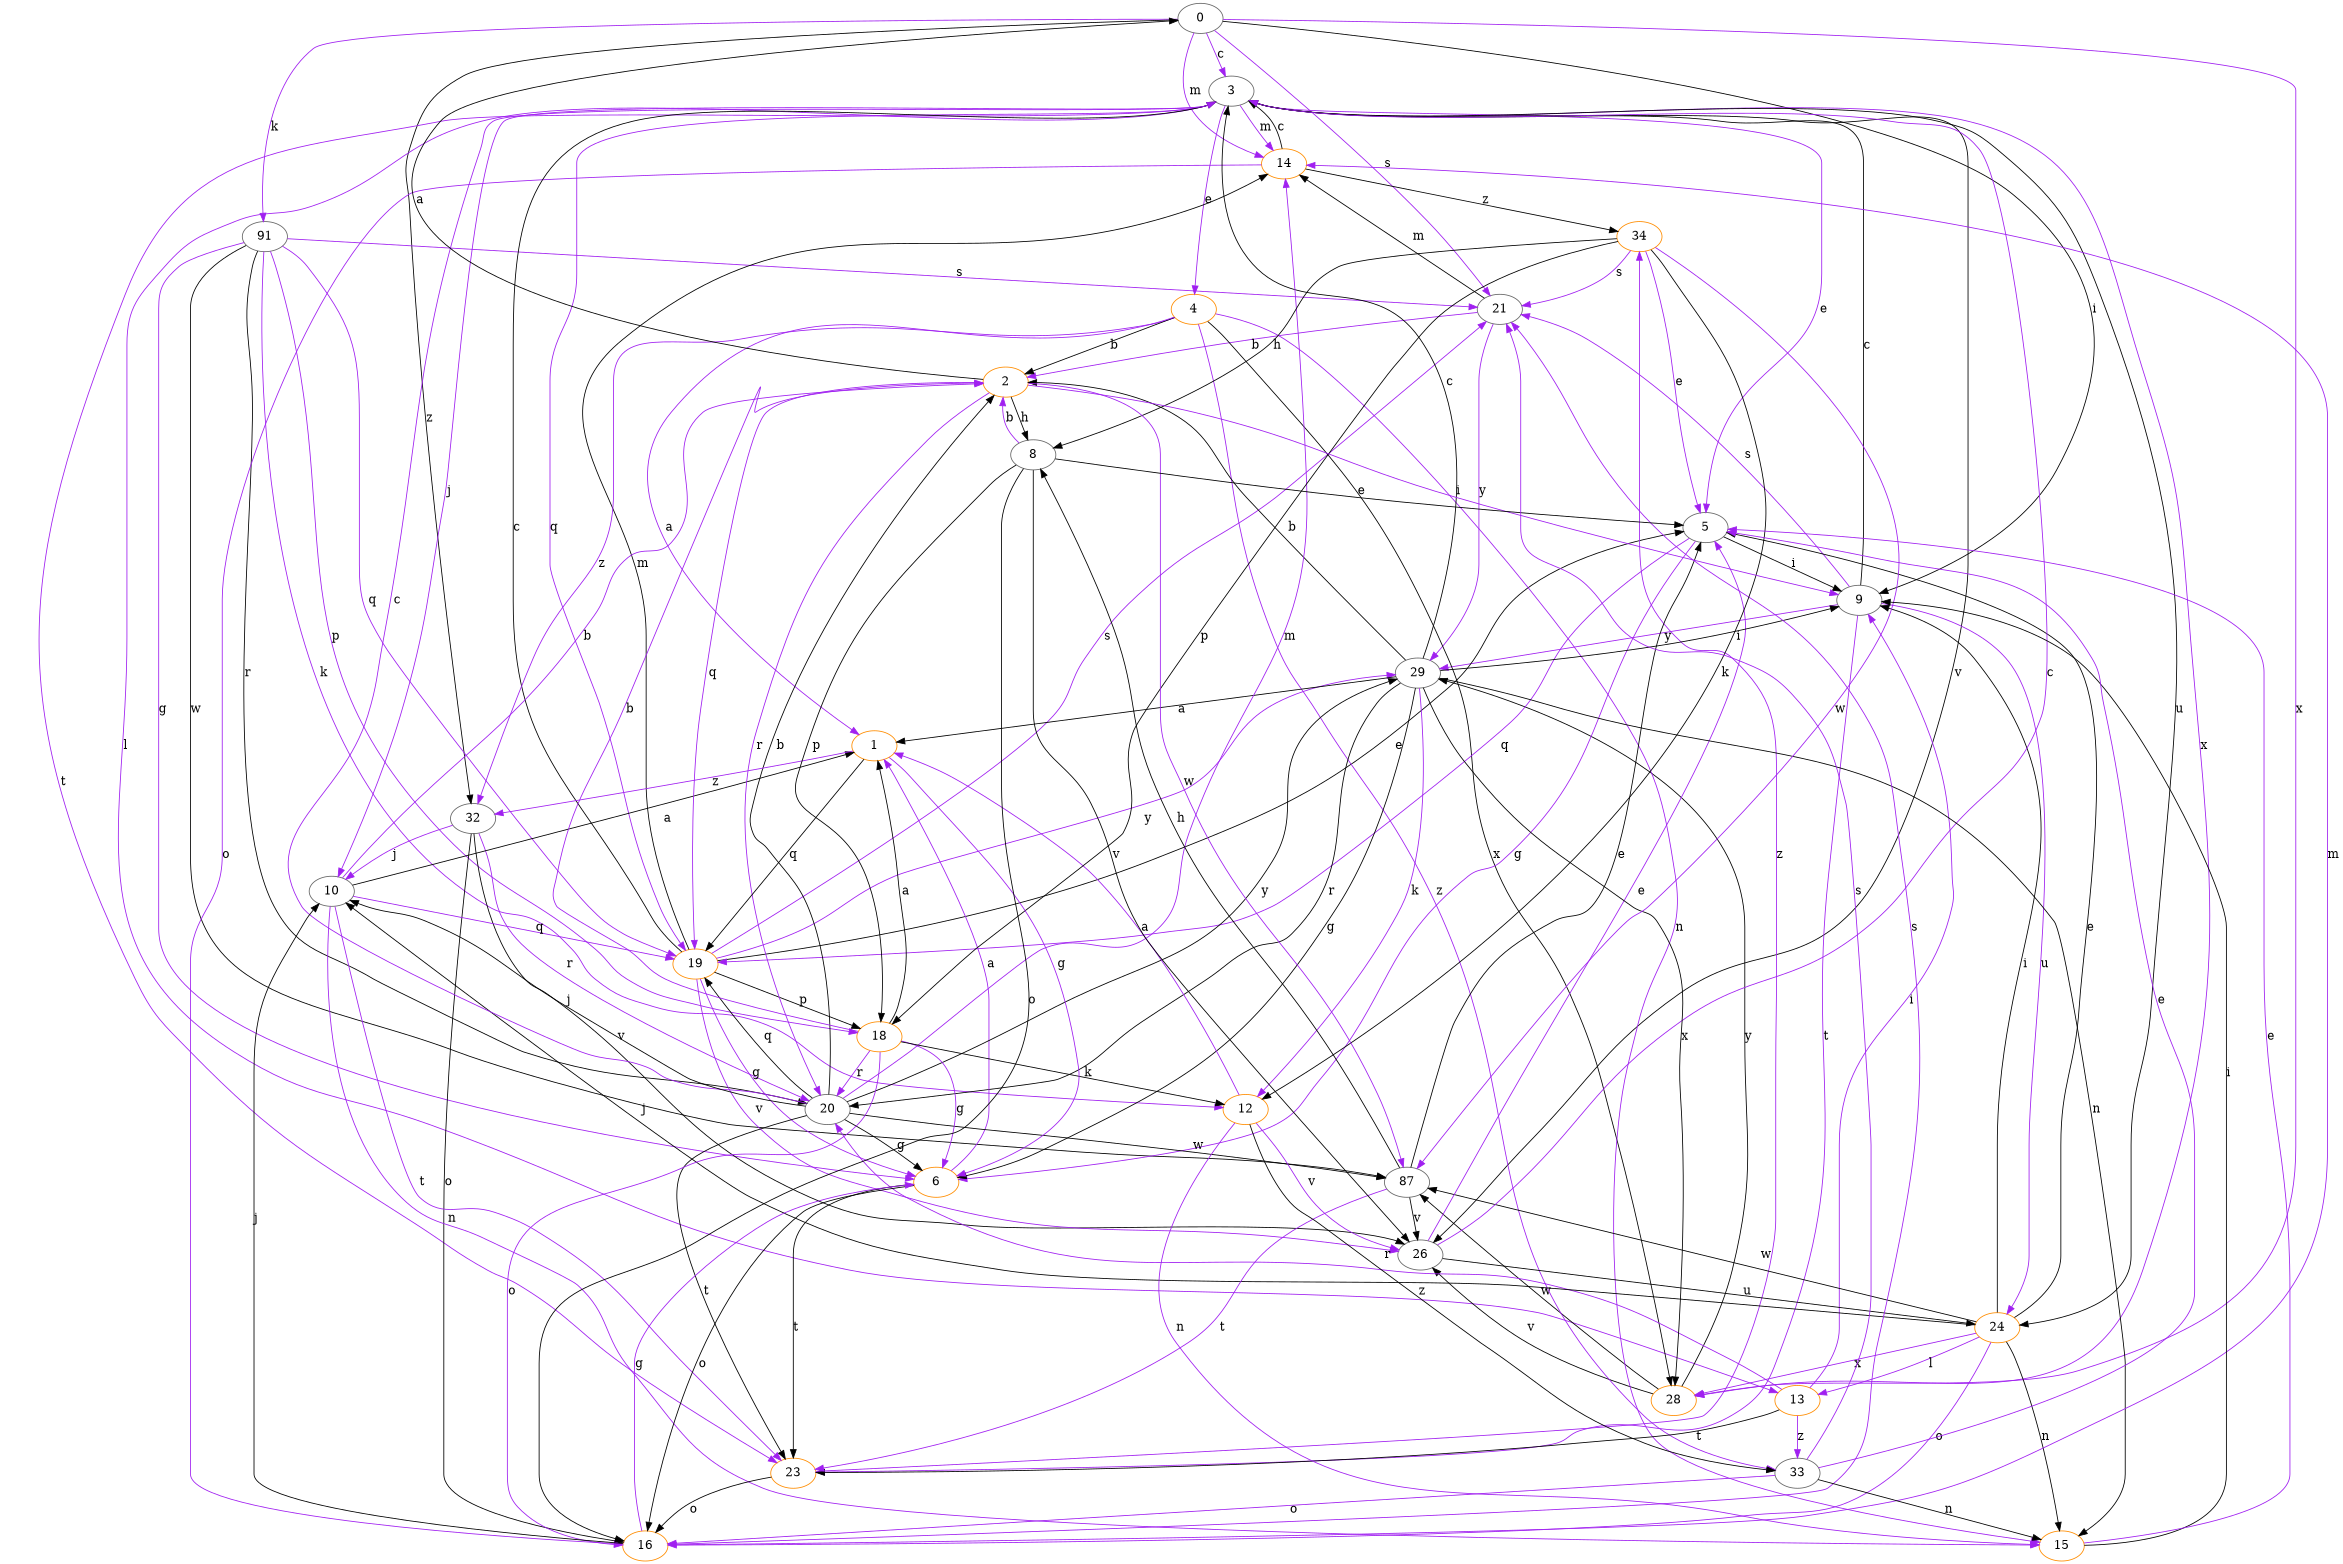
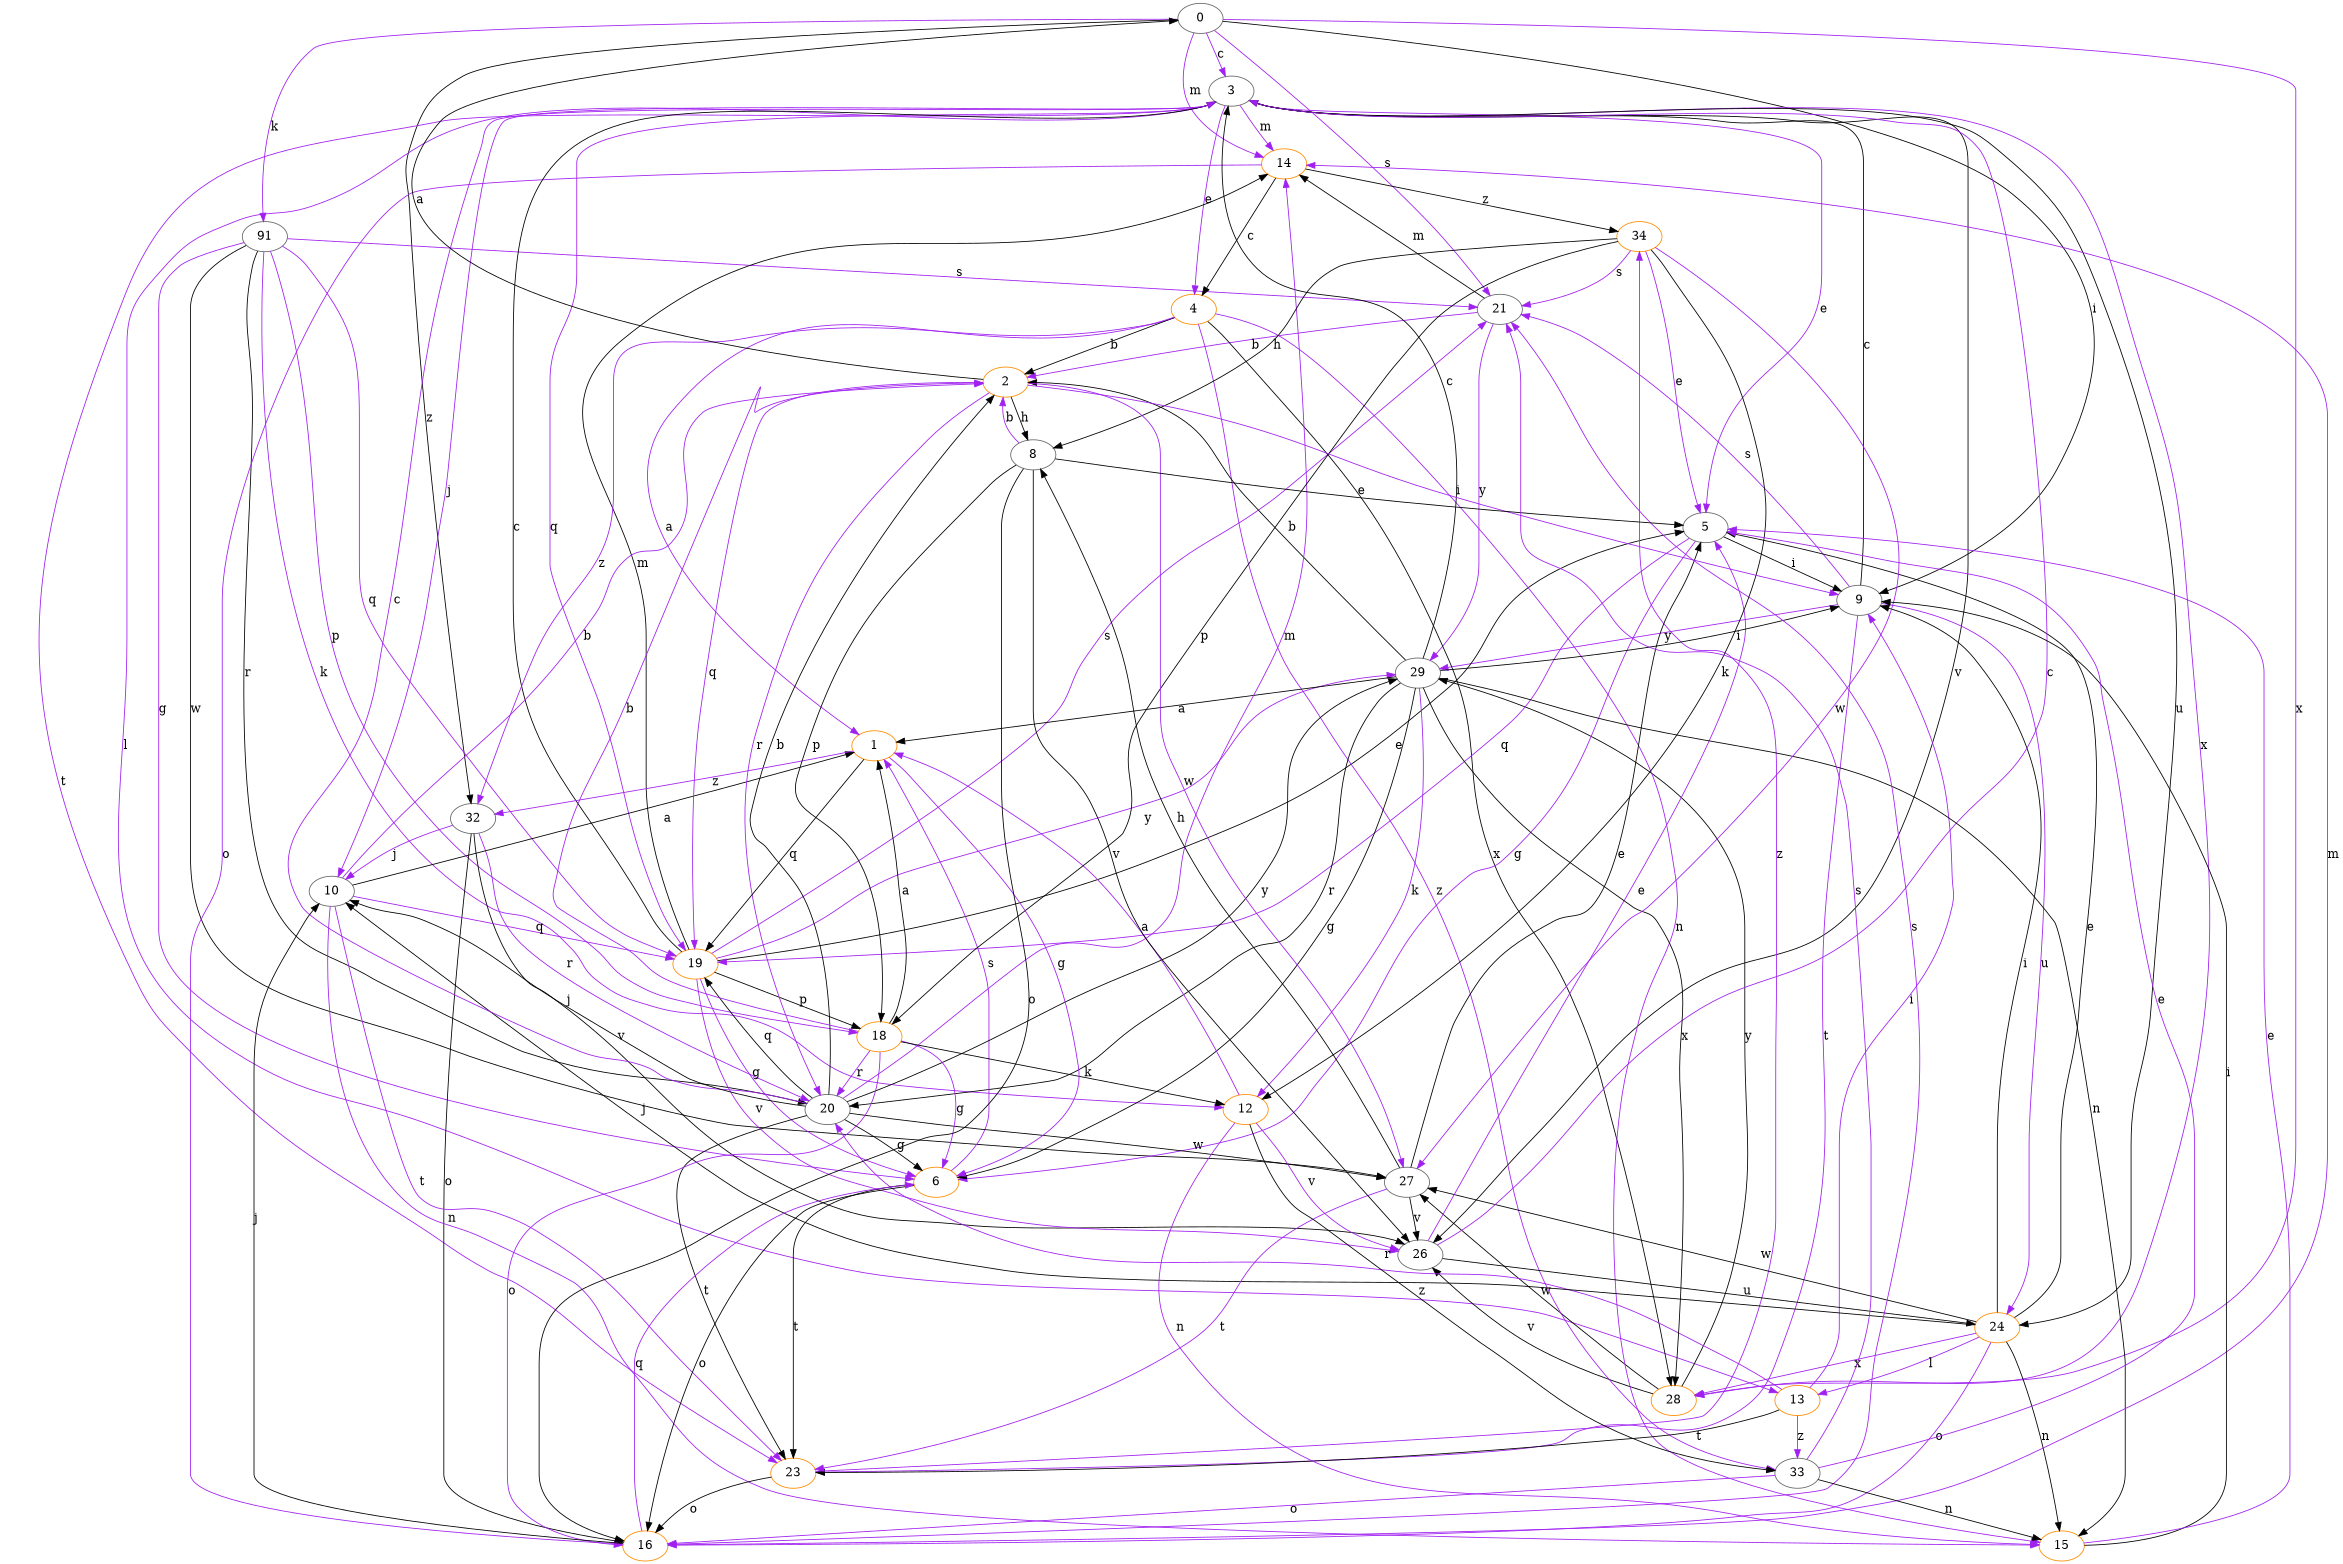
edge "14" -> "3": now "14" -> "4"
edge "6" -> "1": label "a" -> "s"
node "87": label "87" -> "27"
edge "16" -> "6": label "g" -> "q"
